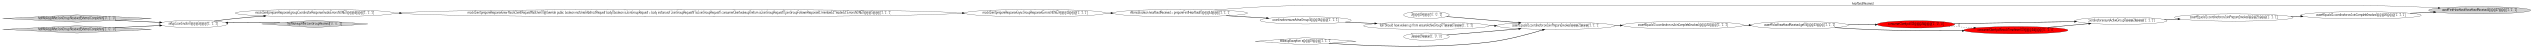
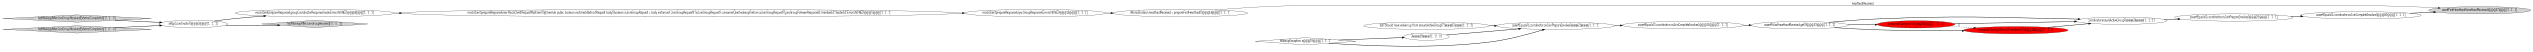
node "{}@@@19@@@['0', '0', '1']": removed
edge "assertFalse(heartbeatReceived.get())@@@23@@@['1', '1', '1']" -> "coordinator.ensureActiveGroup()@@@24@@@['1', '1', '1']": added
node "coordinator.ensureActiveGroup()@@@16@@@['1', '1', '1']": removed
edge "testWakeupAfterJoinGroupReceived['0', '0', '1']" -> "setupCoordinator()@@@3@@@['1', '1', '1']": reversed
edge "WakeupException e@@@19@@@['1', '1', '1']" -> "{}@@@19@@@['1', '0', '0']": added
